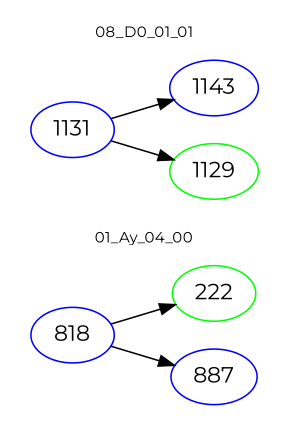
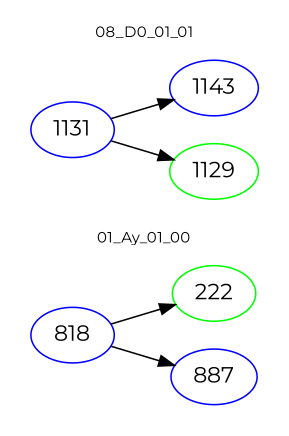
cluster "01_Ay_04_00": label "01_Ay_04_00" -> "01_Ay_01_00"
